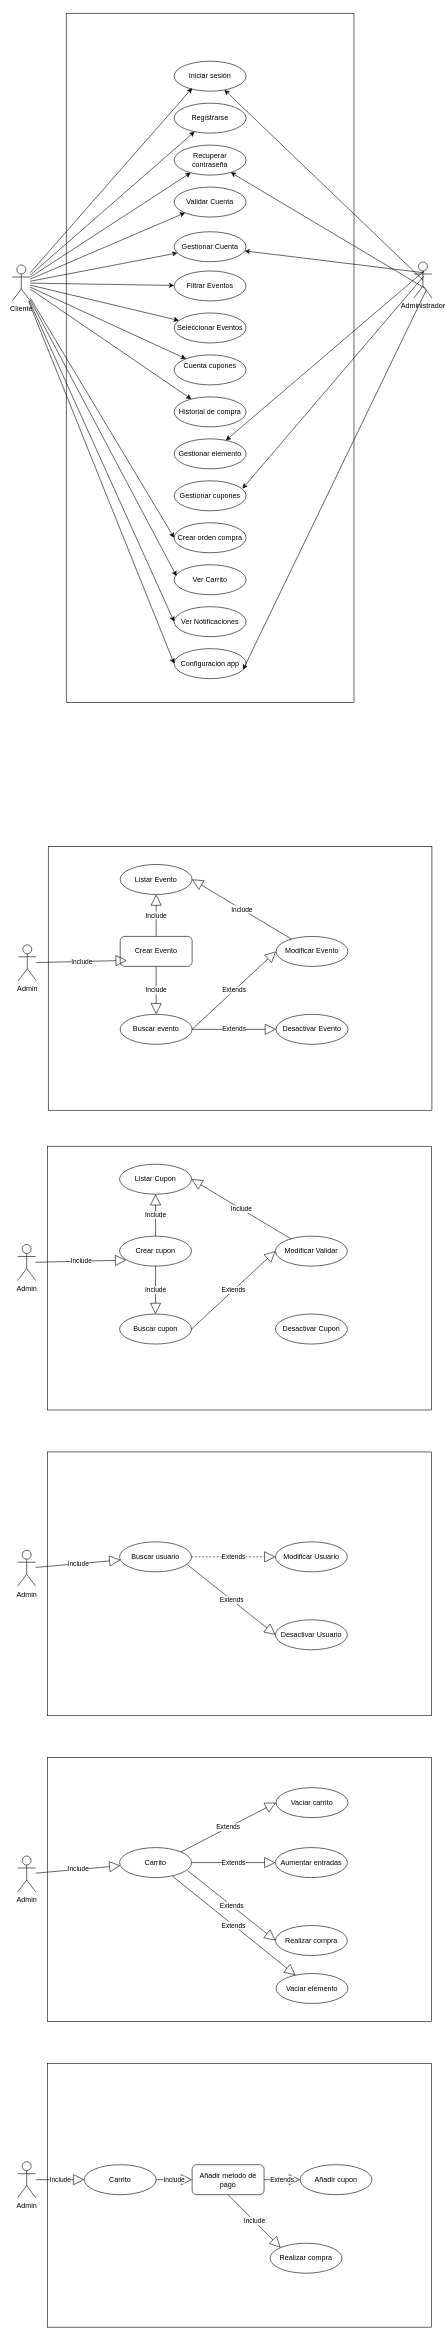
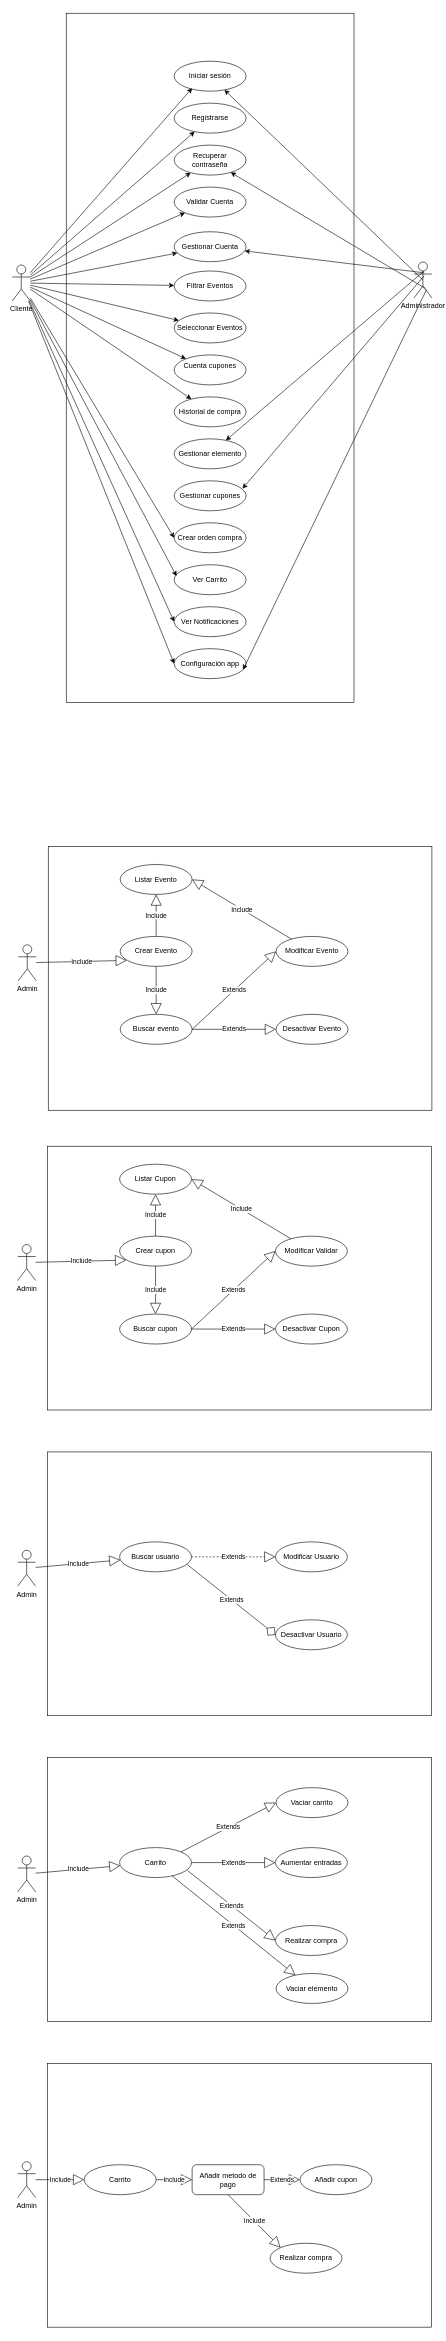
node "Crear Evento": shape rounded rectangle -> ellipse
edge "Buscar cupon" -> "Desactivar Cupon": added, label "Extends"
edge "Buscar usuario" -> "Desactivar Usuario": arrowhead block -> diamond
